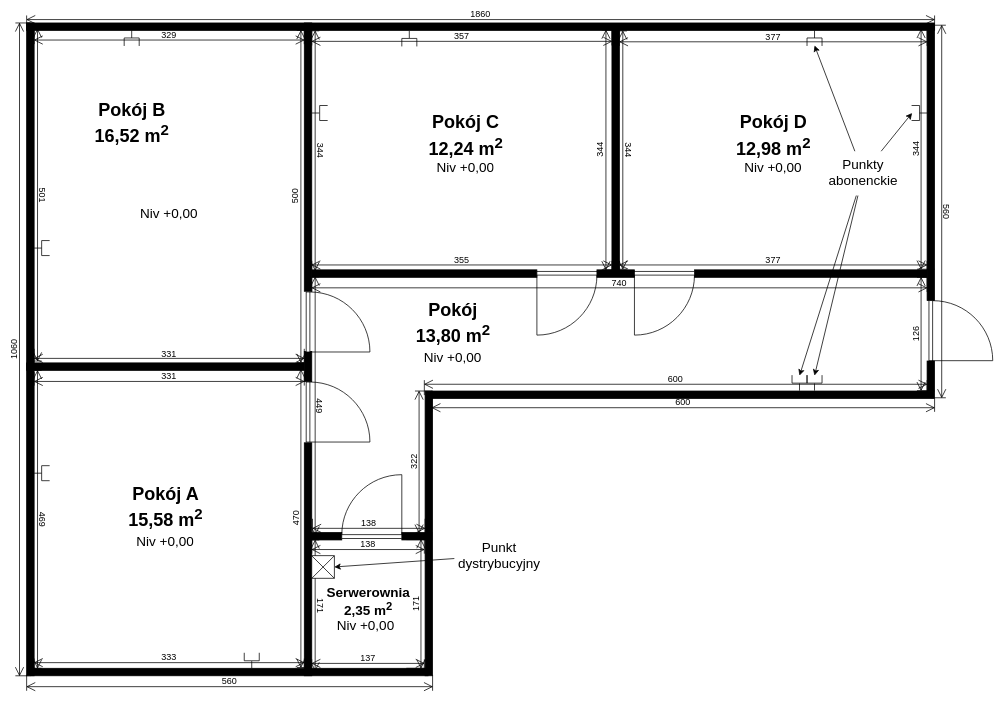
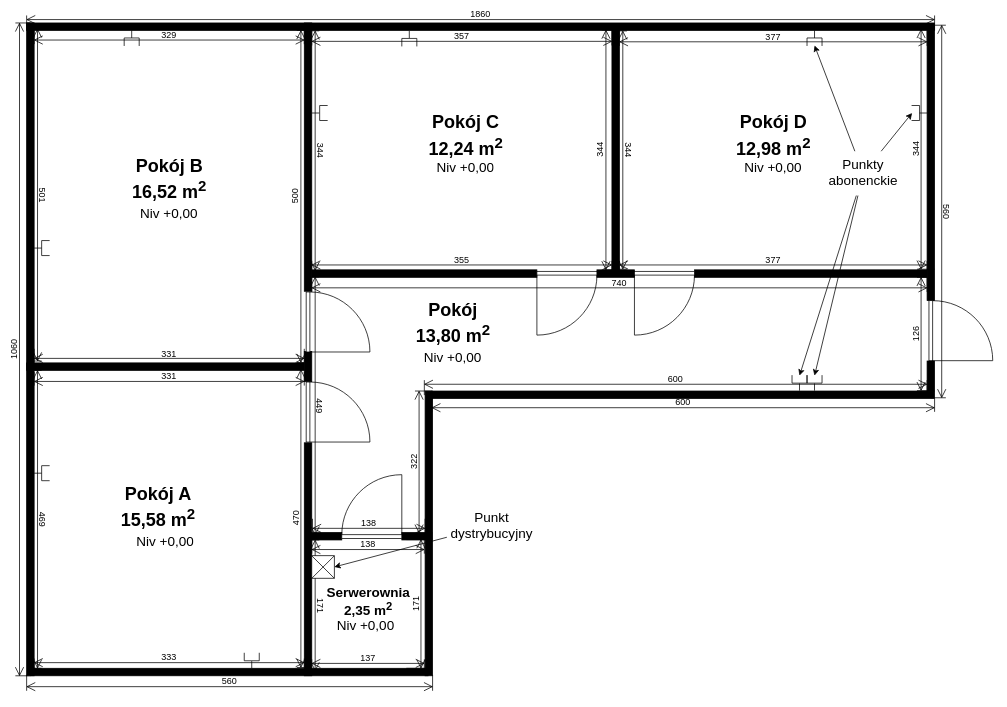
node "Pokój B 16,52 m2": moved (132, 123) -> (169, 179)
node "Pokój A 15,58 m2": moved (165, 506) -> (158, 506)
node "Punkt dystrybucyjny": moved (499, 555) -> (492, 525)
